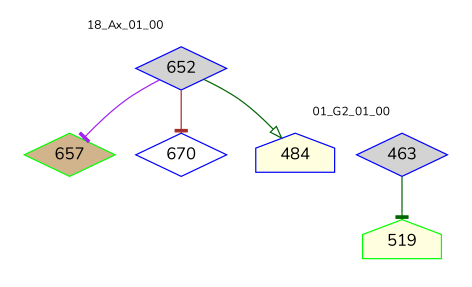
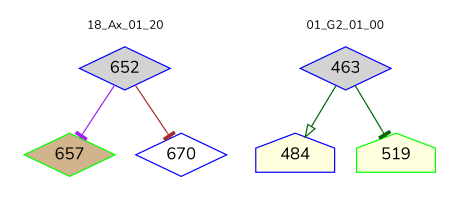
cluster "18_Ax_01_00": label "18_Ax_01_00" -> "18_Ax_01_20"
edge "652" -> "484": now "463" -> "484"
